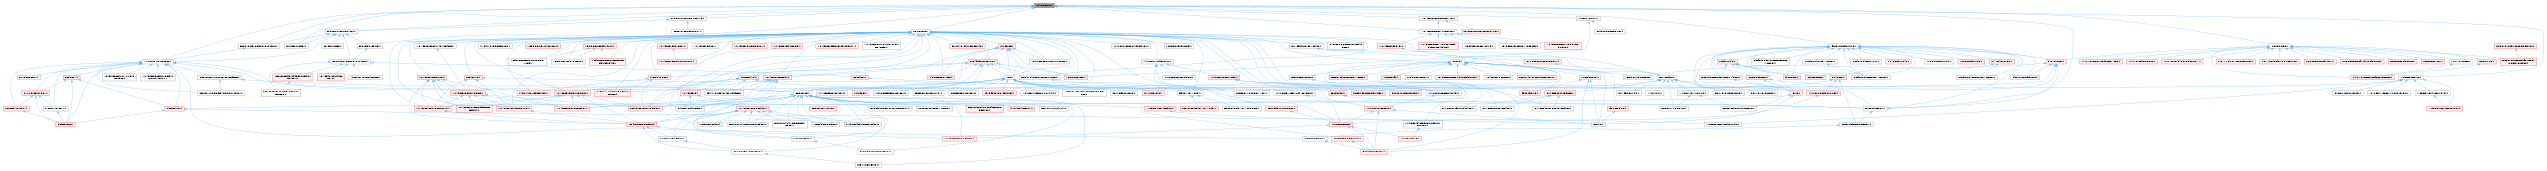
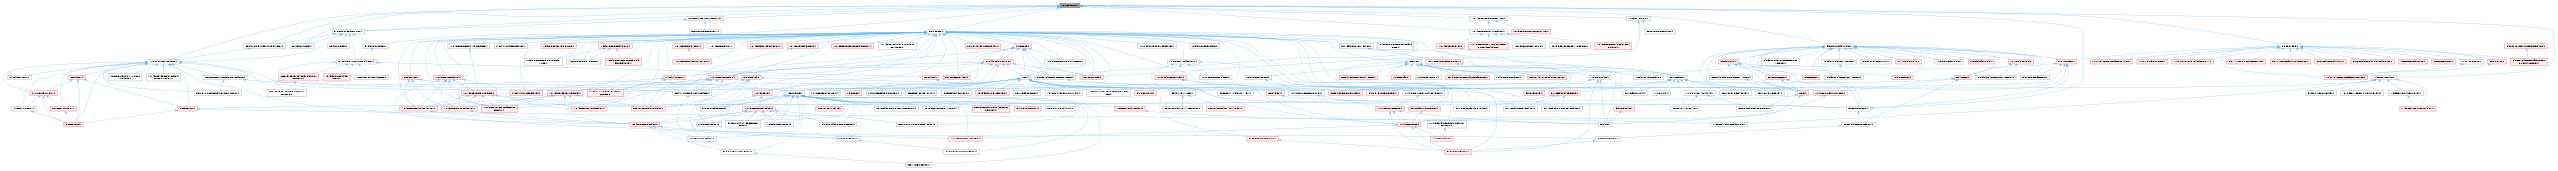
edge "SubTrackEditor.h" -> "MovieSceneTrackEditor.h": now "SubTrackEditor.h" -> "PerlinNoiseChannelInterface.h"
